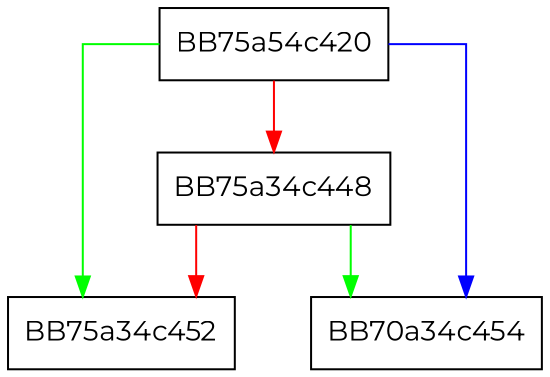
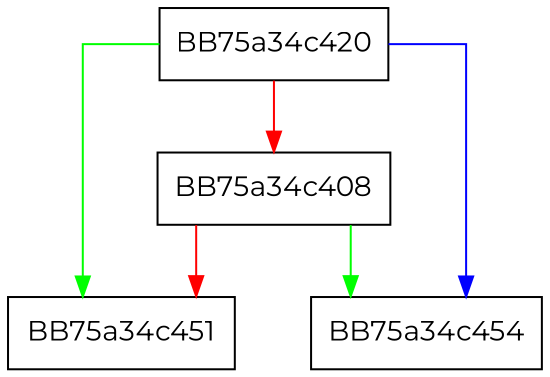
node "BB75a54c420": label "BB75a54c420" -> "BB75a34c420"
node "BB75a34c448": label "BB75a34c448" -> "BB75a34c408"
node "BB75a34c452": label "BB75a34c452" -> "BB75a34c451"
node "BB70a34c454": label "BB70a34c454" -> "BB75a34c454"
